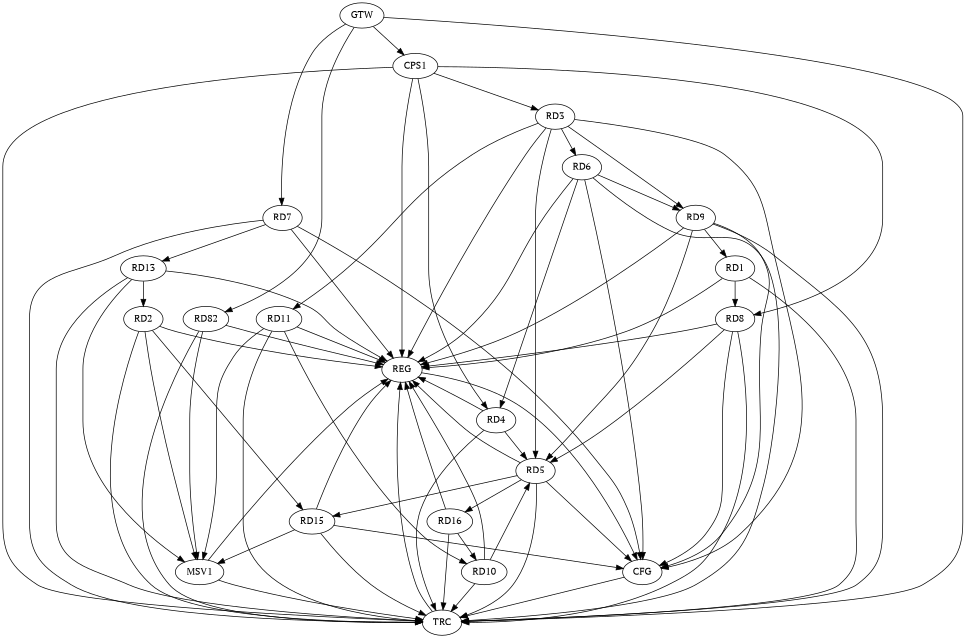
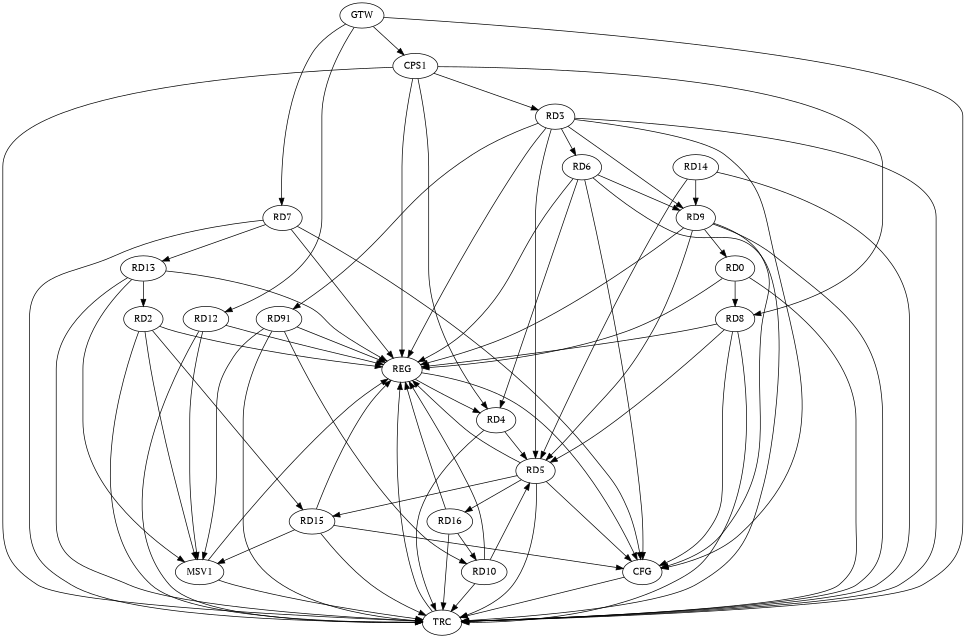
node "RD14": added
node "RD1": label "RD1" -> "RD0"
node "RD82": label "RD82" -> "RD12"
node "RD11": label "RD11" -> "RD91"
edge "RD4" -> "REG": reversed
edge "RD3" -> "TRC": added
